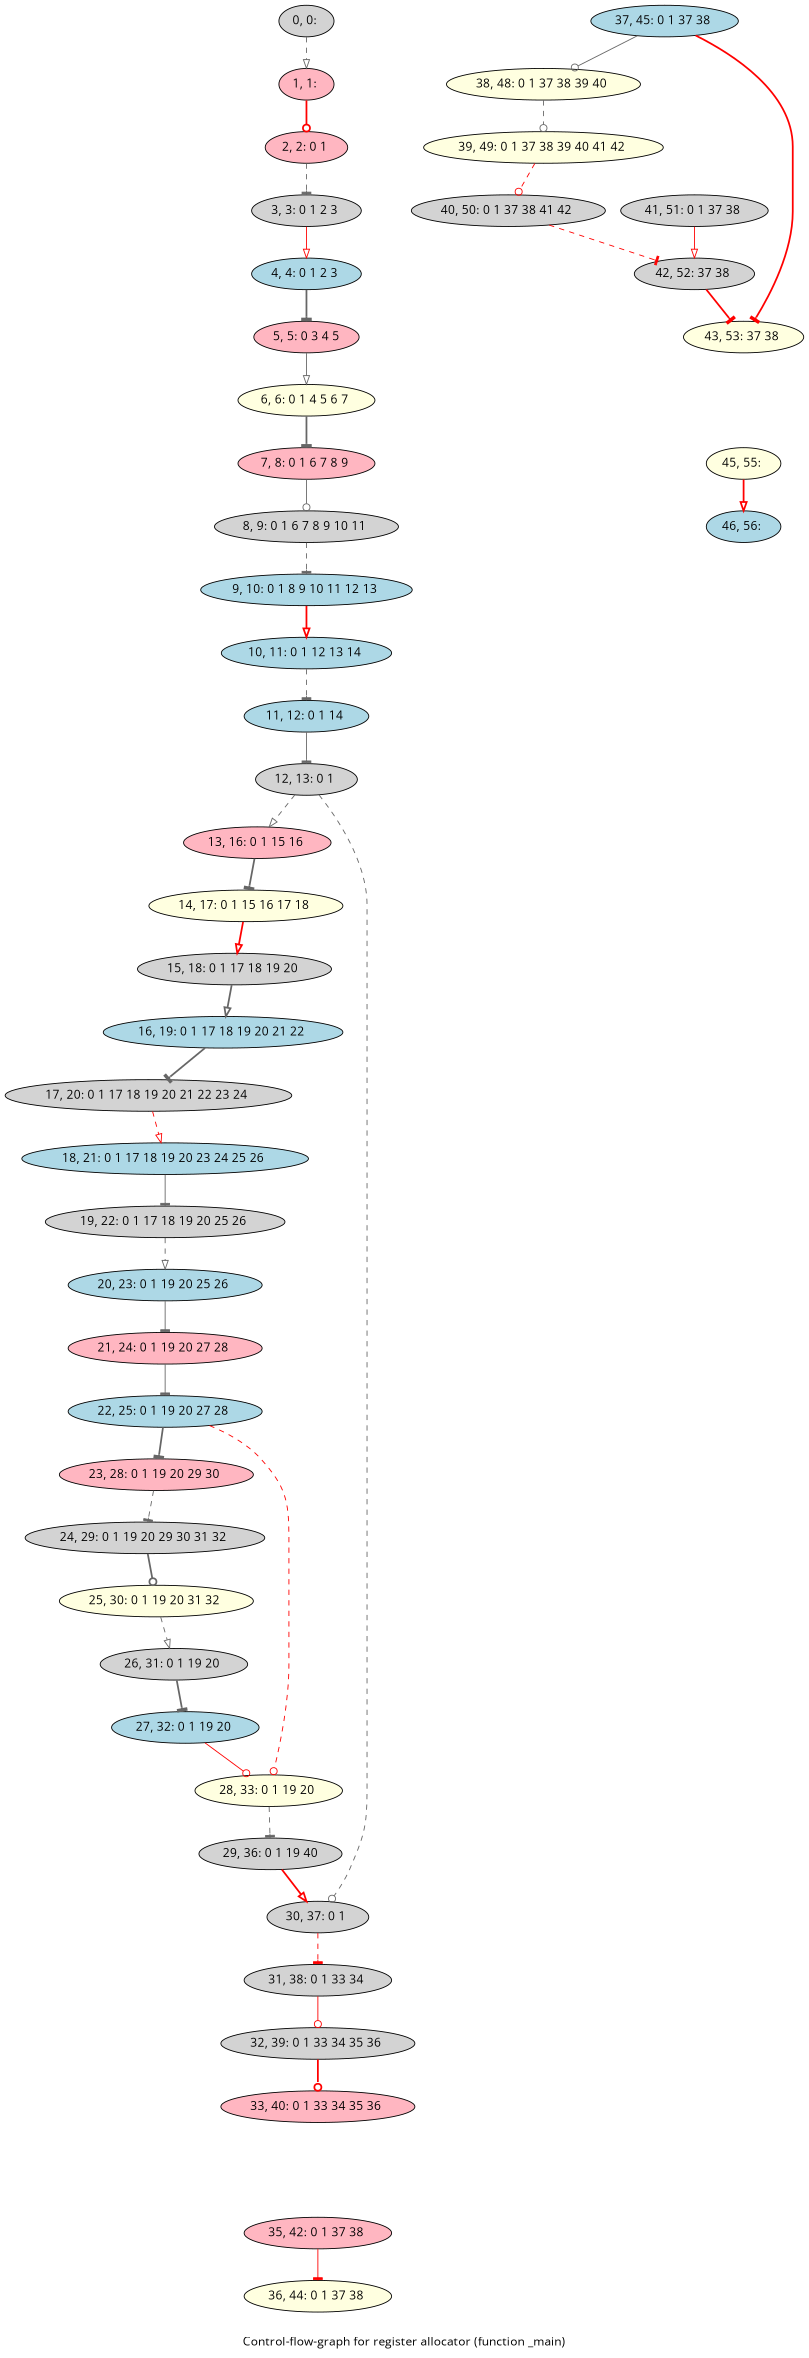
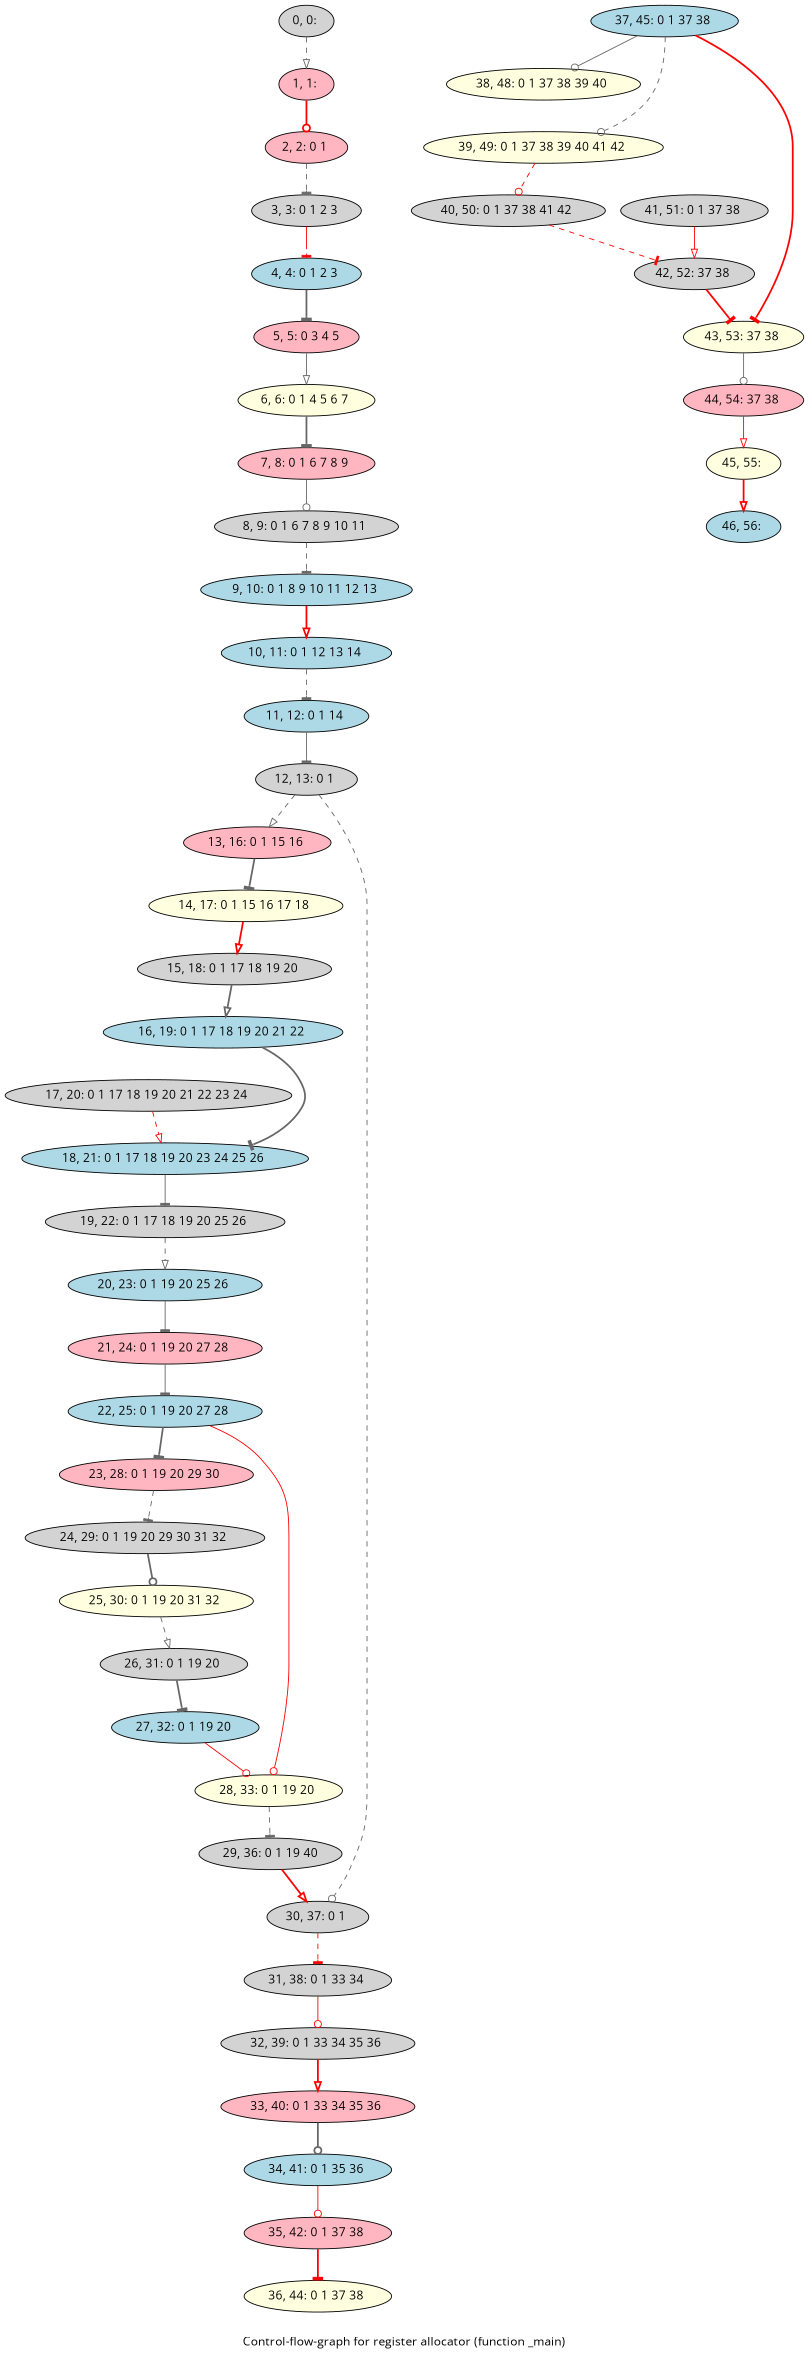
edge "38, 48: 0 1 37 38 39 40" -> "39, 49: 0 1 37 38 39 40 41 42": now "37, 45: 0 1 37 38" -> "39, 49: 0 1 37 38 39 40 41 42"
edge "3, 3: 0 1 2 3" -> "4, 4: 0 1 2 3": arrowhead onormal -> tee
node "44, 54: 37 38": added
edge "16, 19: 0 1 17 18 19 20 21 22" -> "17, 20: 0 1 17 18 19 20 21 22 23 24": now "16, 19: 0 1 17 18 19 20 21 22" -> "18, 21: 0 1 17 18 19 20 23 24 25 26"
edge "22, 25: 0 1 19 20 27 28" -> "28, 33: 0 1 19 20": style dashed -> solid
edge "32, 39: 0 1 33 34 35 36" -> "33, 40: 0 1 33 34 35 36": arrowhead odot -> onormal
node "34, 41: 0 1 35 36": added
edge "35, 42: 0 1 37 38" -> "36, 44: 0 1 37 38": style solid -> bold
